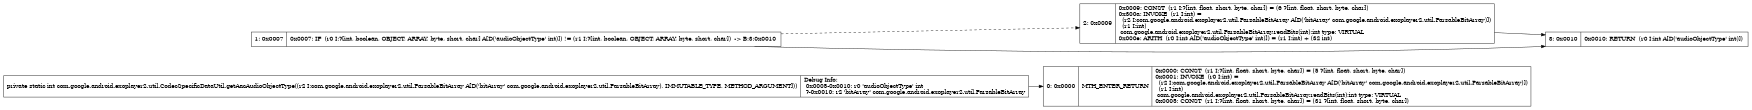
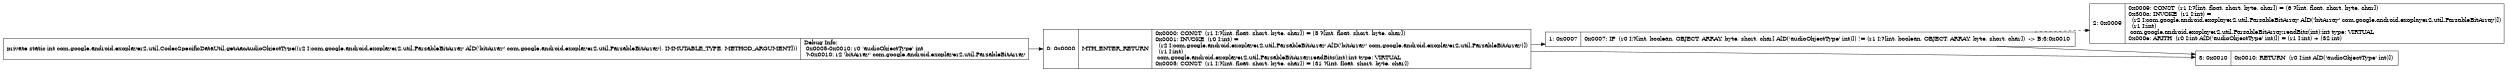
edge "2: 0x0009" -> "3: 0x0010": now "0: 0x0000" -> "3: 0x0010"
edge "0: 0x0000" -> "1: 0x0007": added
